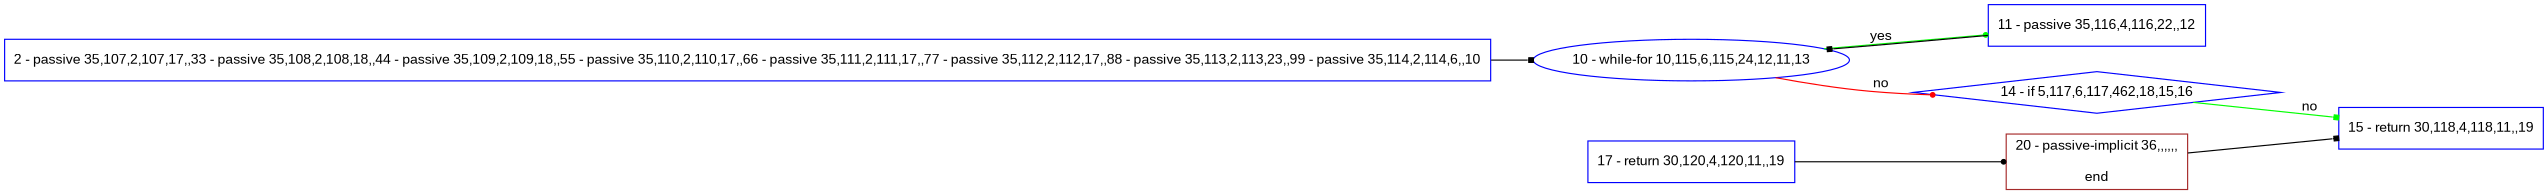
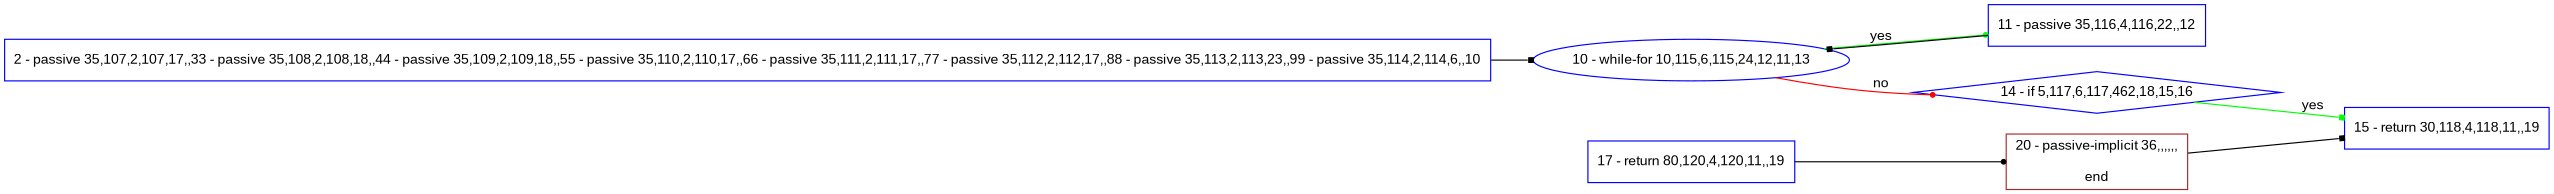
edge "14 - if 5,117,6,117,462,18,15,16" -> "15 - return 30,118,4,118,11,,19": label "no" -> "yes"
node "17 - return 30,120,4,120,11,,19": label "17 - return 30,120,4,120,11,,19" -> "17 - return 80,120,4,120,11,,19"
